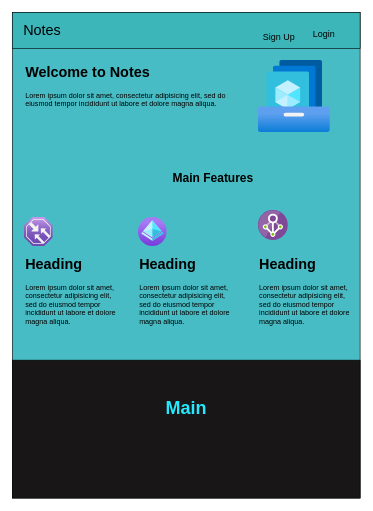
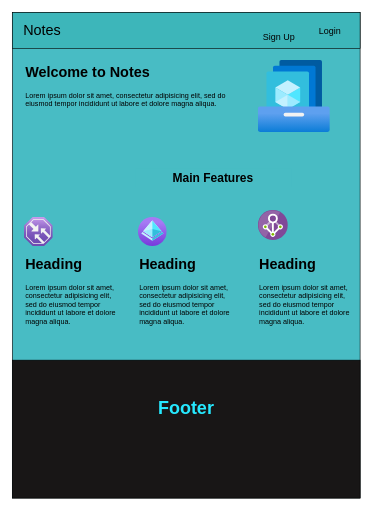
node "Login": moved (324, 33) -> (330, 30)
node "Main": label "Main" -> "Footer"
